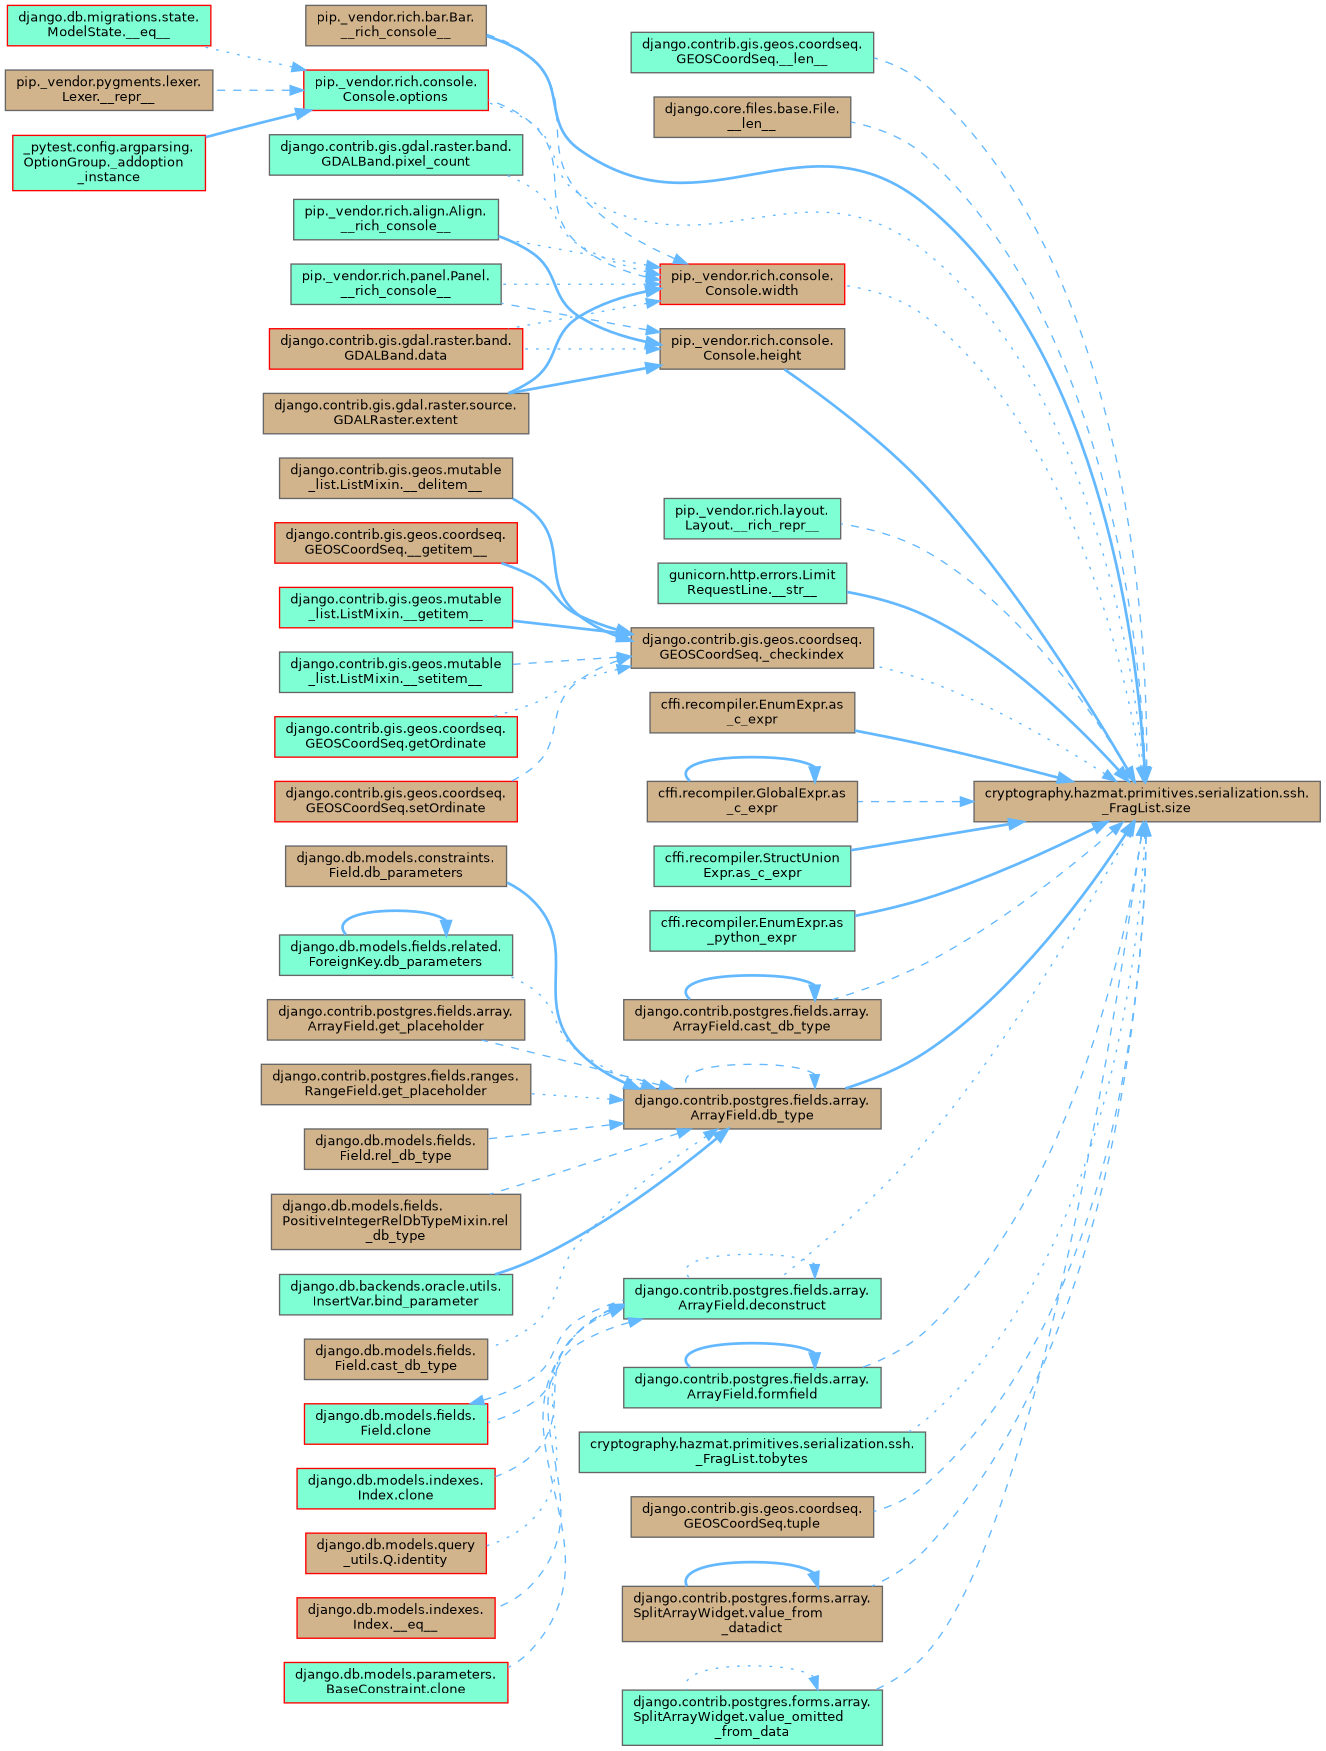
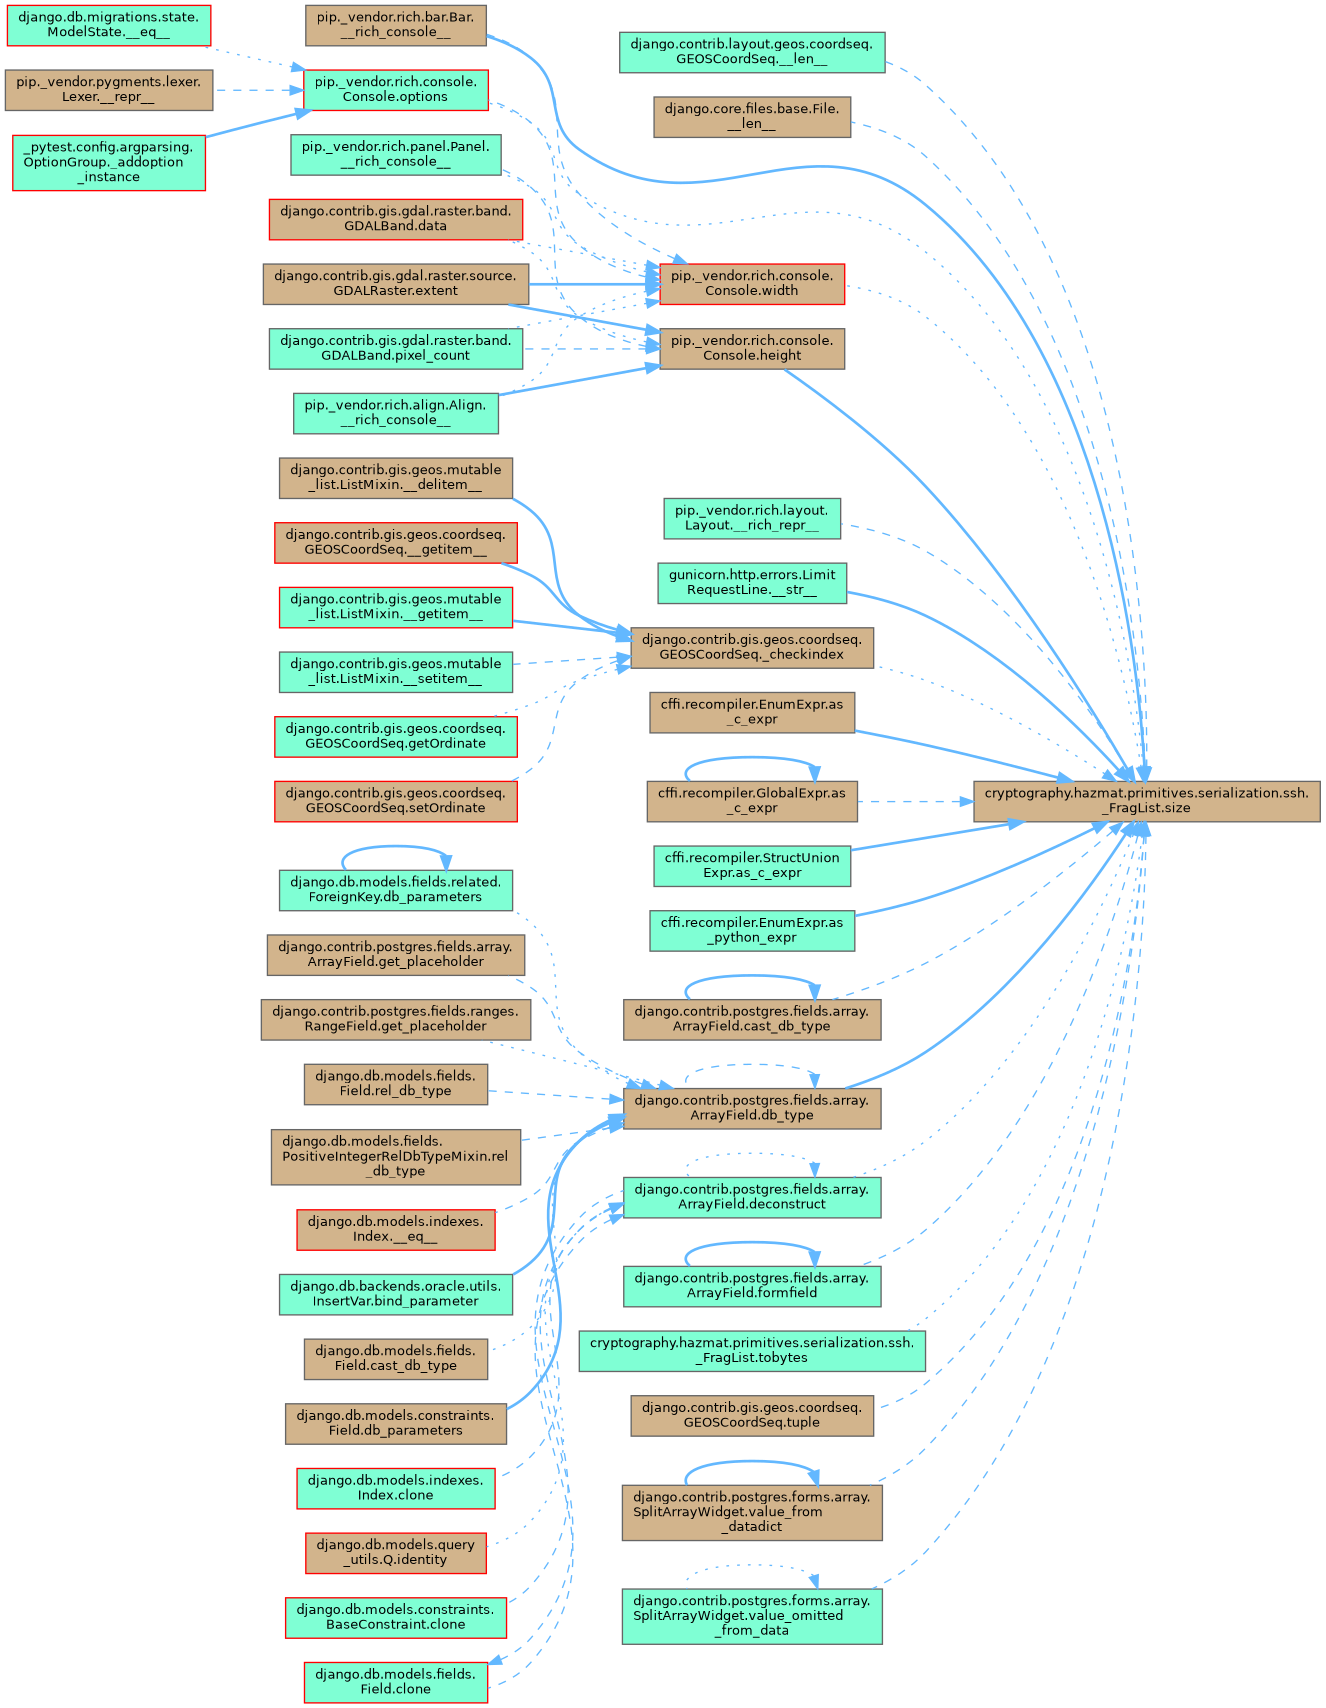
node "django.contrib.gis.geos.coordseq. GEOSCoordSeq.__len__": label "django.contrib.gis.geos.coordseq. GEOSCoordSeq.__len__" -> "django.contrib.layout.geos.coordseq. GEOSCoordSeq.__len__"
edge "django.contrib.gis.gdal.raster.band. GDALBand.pixel_count" -> "pip._vendor.rich.console. Console.height": added
edge "django.db.models.indexes. Index.__eq__" -> "django.contrib.postgres.fields.array. ArrayField.deconstruct": now "django.db.models.indexes. Index.__eq__" -> "django.contrib.postgres.fields.array. ArrayField.db_type"
node "django.db.models.parameters. BaseConstraint.clone": label "django.db.models.parameters. BaseConstraint.clone" -> "django.db.models.constraints. BaseConstraint.clone"
